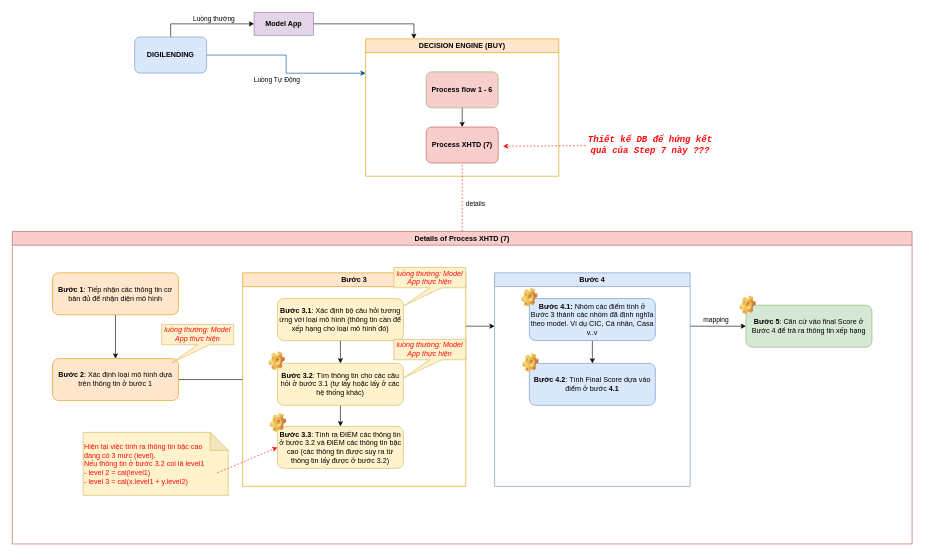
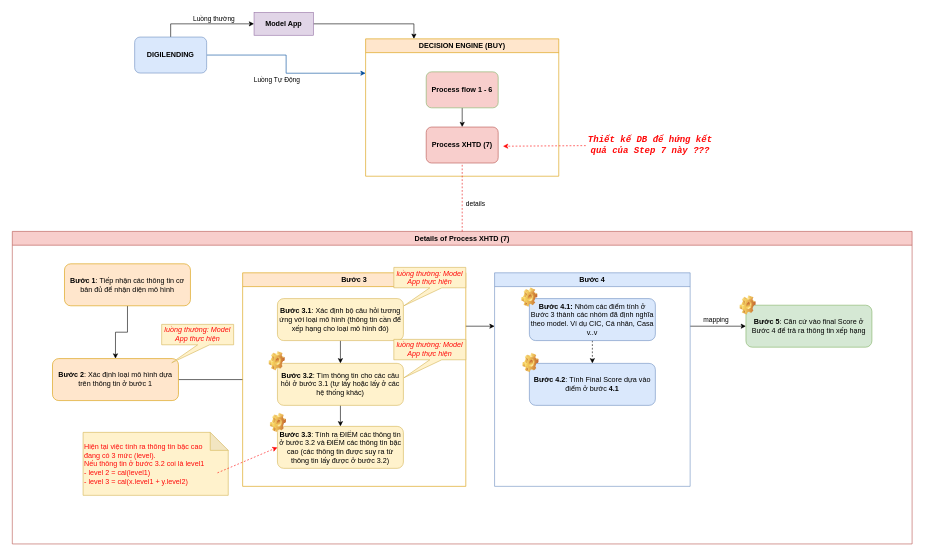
node "Bước 1: Tiếp nhận các thông tin cơ bản đủ để nhận diện mô hình": moved (116, 294) -> (128, 285)
edge "Bước 4.1: Nhóm các điểm tính ở Bước 3 thành các nhóm đã định nghĩa theo model. Ví dụ CIC, Cá nhân, Casa v..v" -> "Bước 4.2: Tính Final Score dựa vào điểm ở bước 4.1": style solid -> dashed
